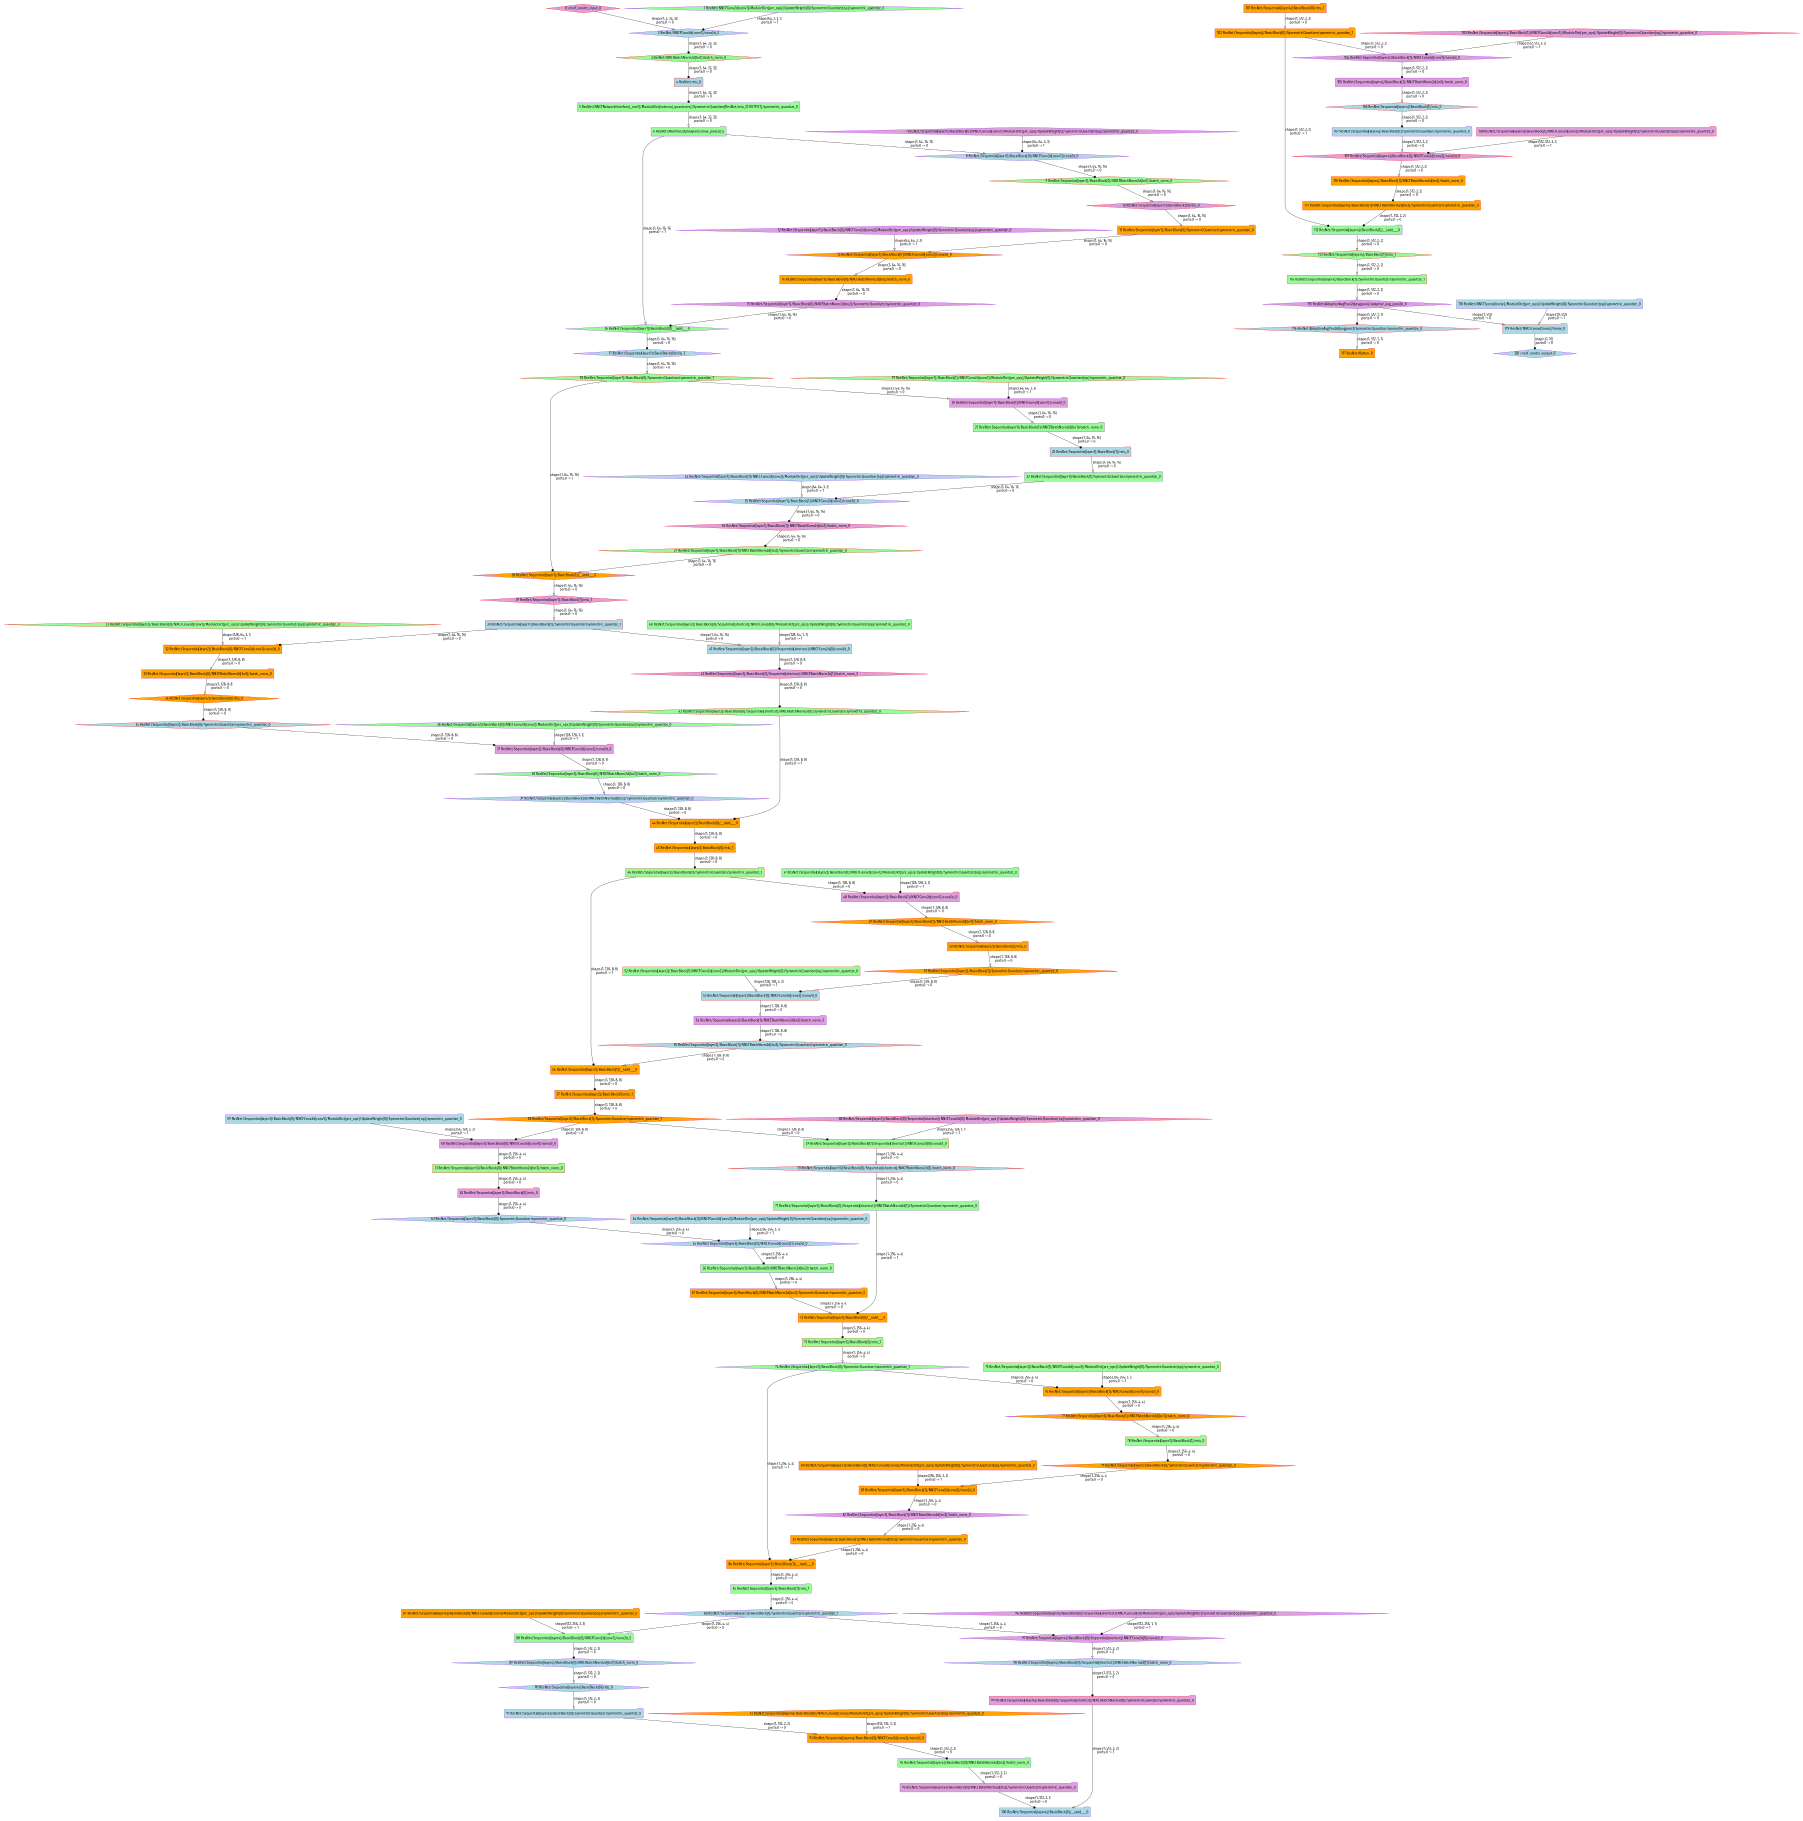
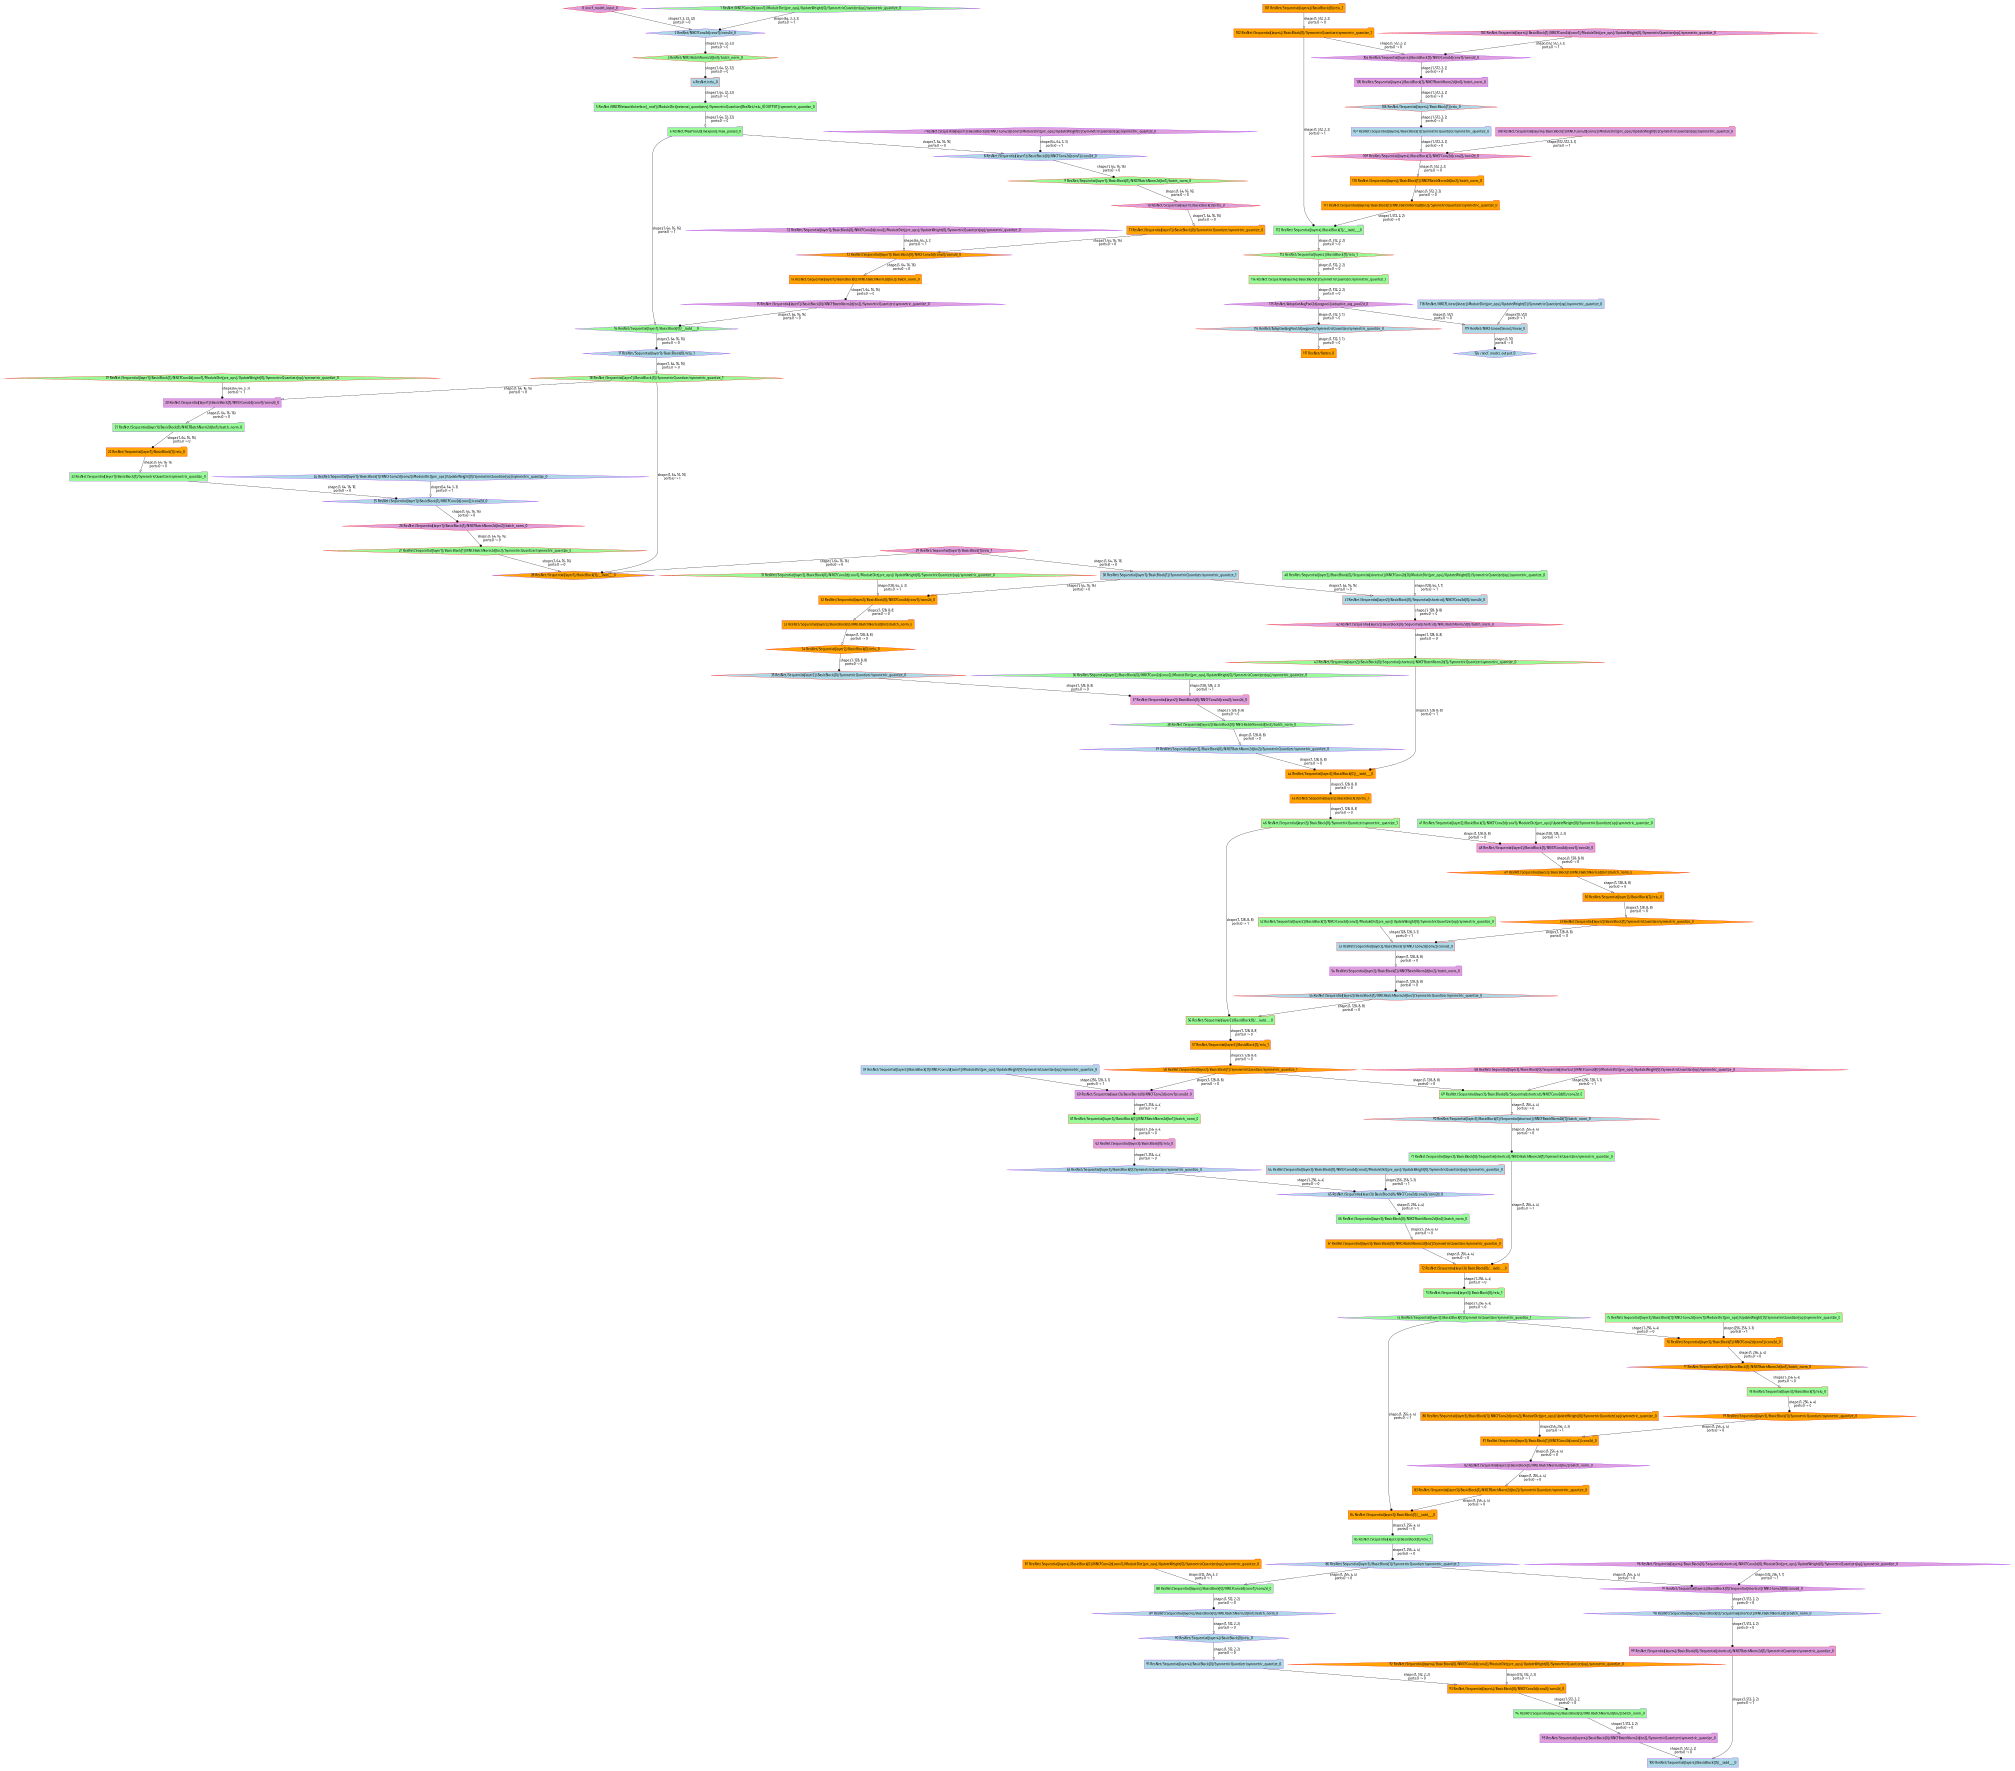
node "120 /nncf_model_output_0": label "120 /nncf_model_output_0" -> "124 /nncf_model_output_0"
node "22 ResNet/Sequential[layer1]/BasicBlock[1]/relu_0": fillcolor lightblue -> orange
edge "28 ResNet/Sequential[layer1]/BasicBlock[1]/__iadd___0" -> "29 ResNet/Sequential[layer1]/BasicBlock[1]/relu_1": reversed
node "56 ResNet/Sequential[layer2]/BasicBlock[1]/__iadd___0": fillcolor orange -> palegreen
